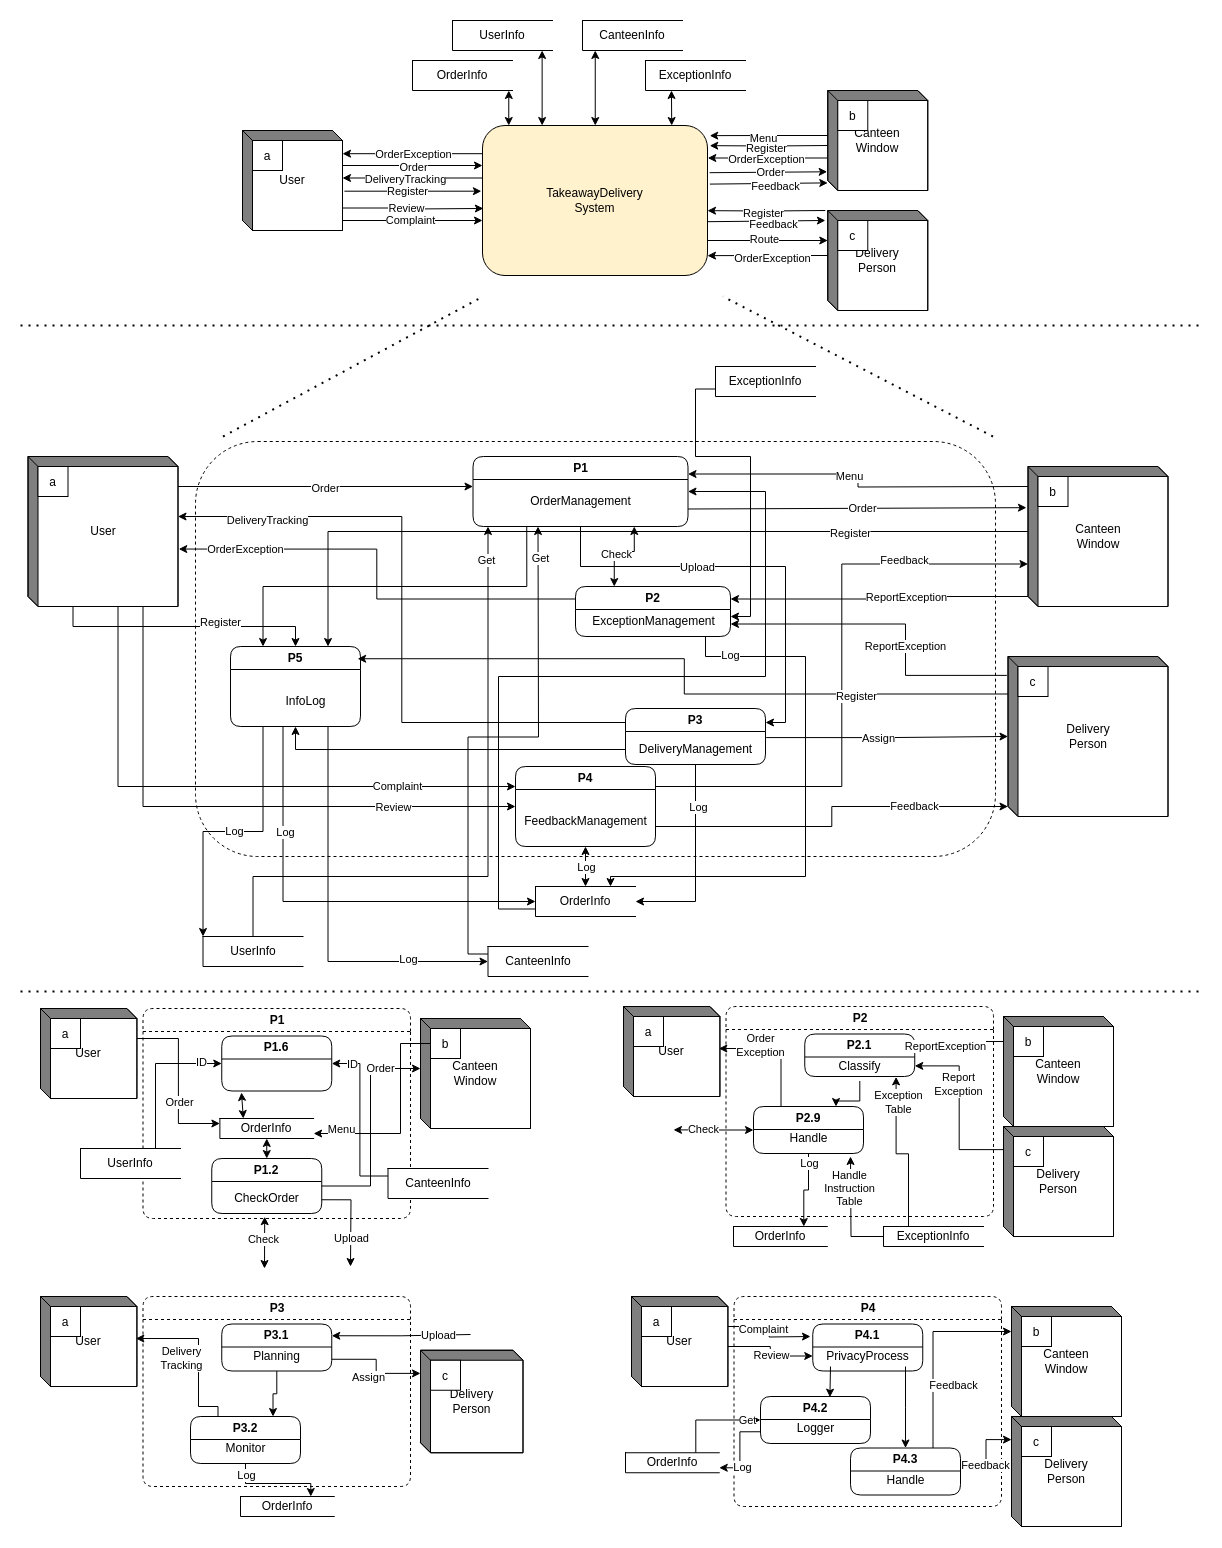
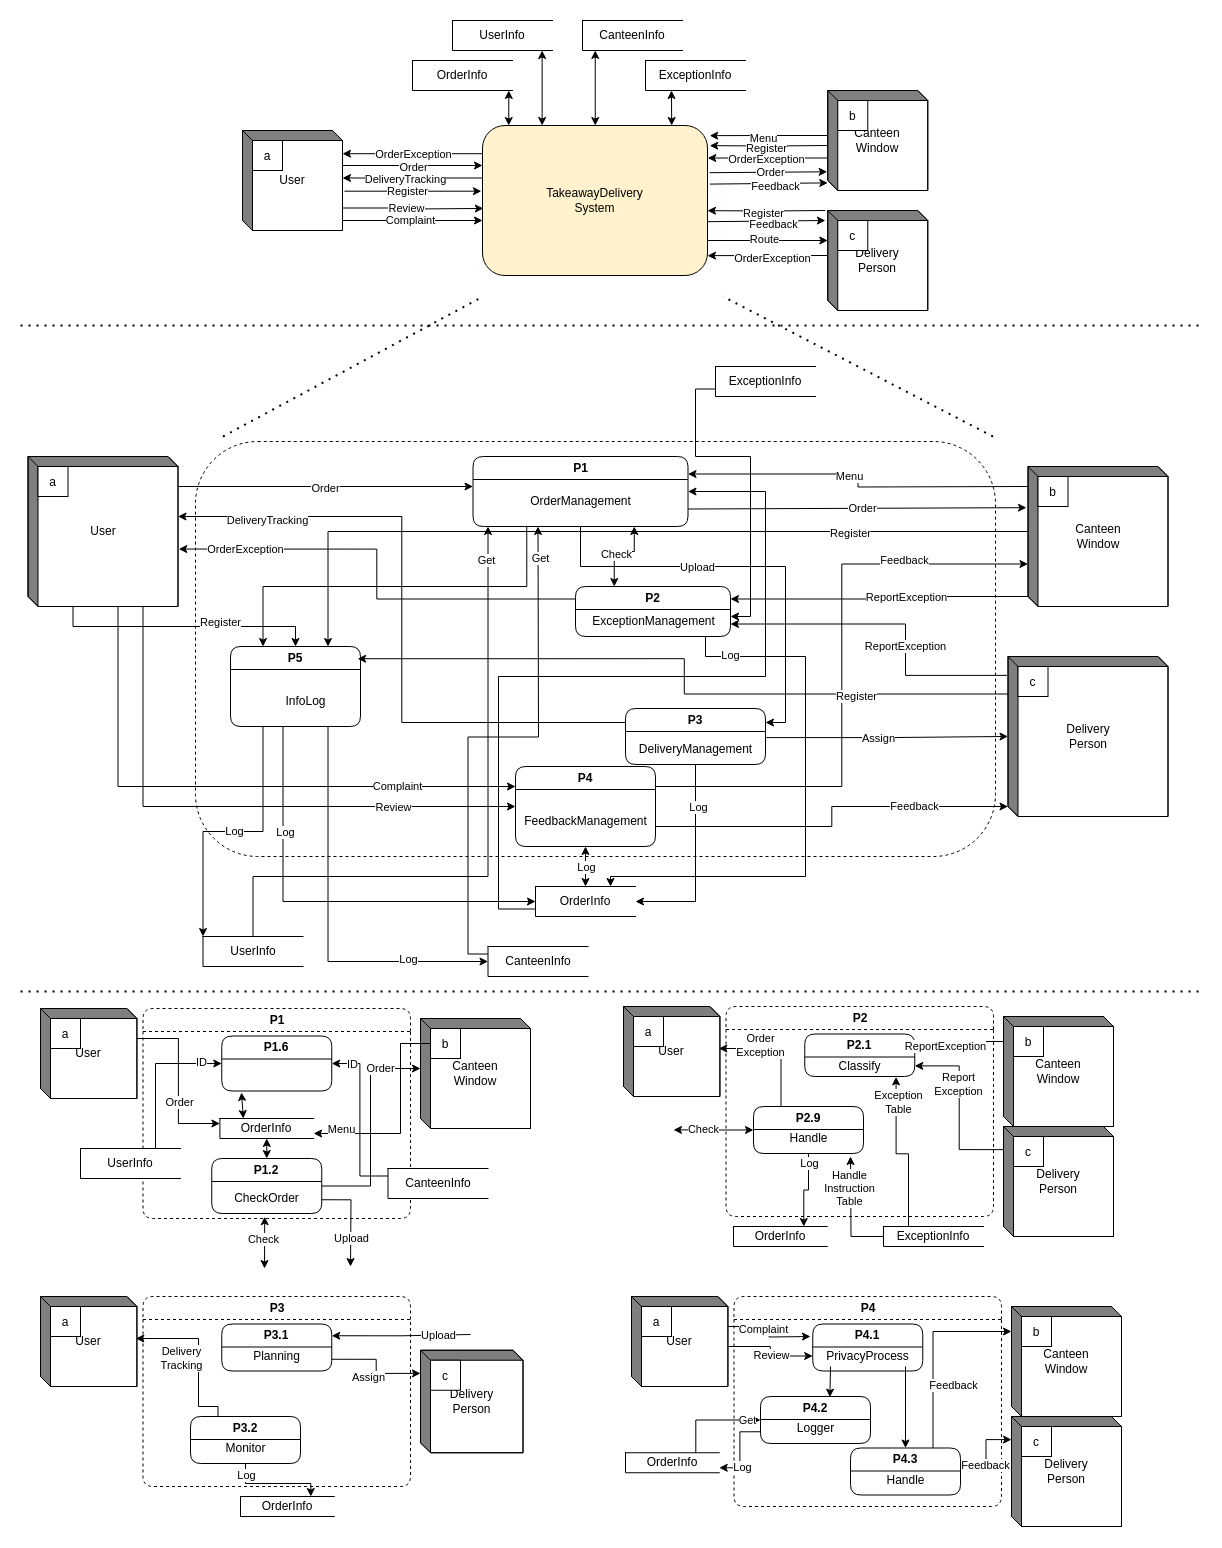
edge "DeliveryManagement" -> "P5": removed
edge "Classify" -> "P2.9": removed
edge "Planning" -> "P3.2": removed
